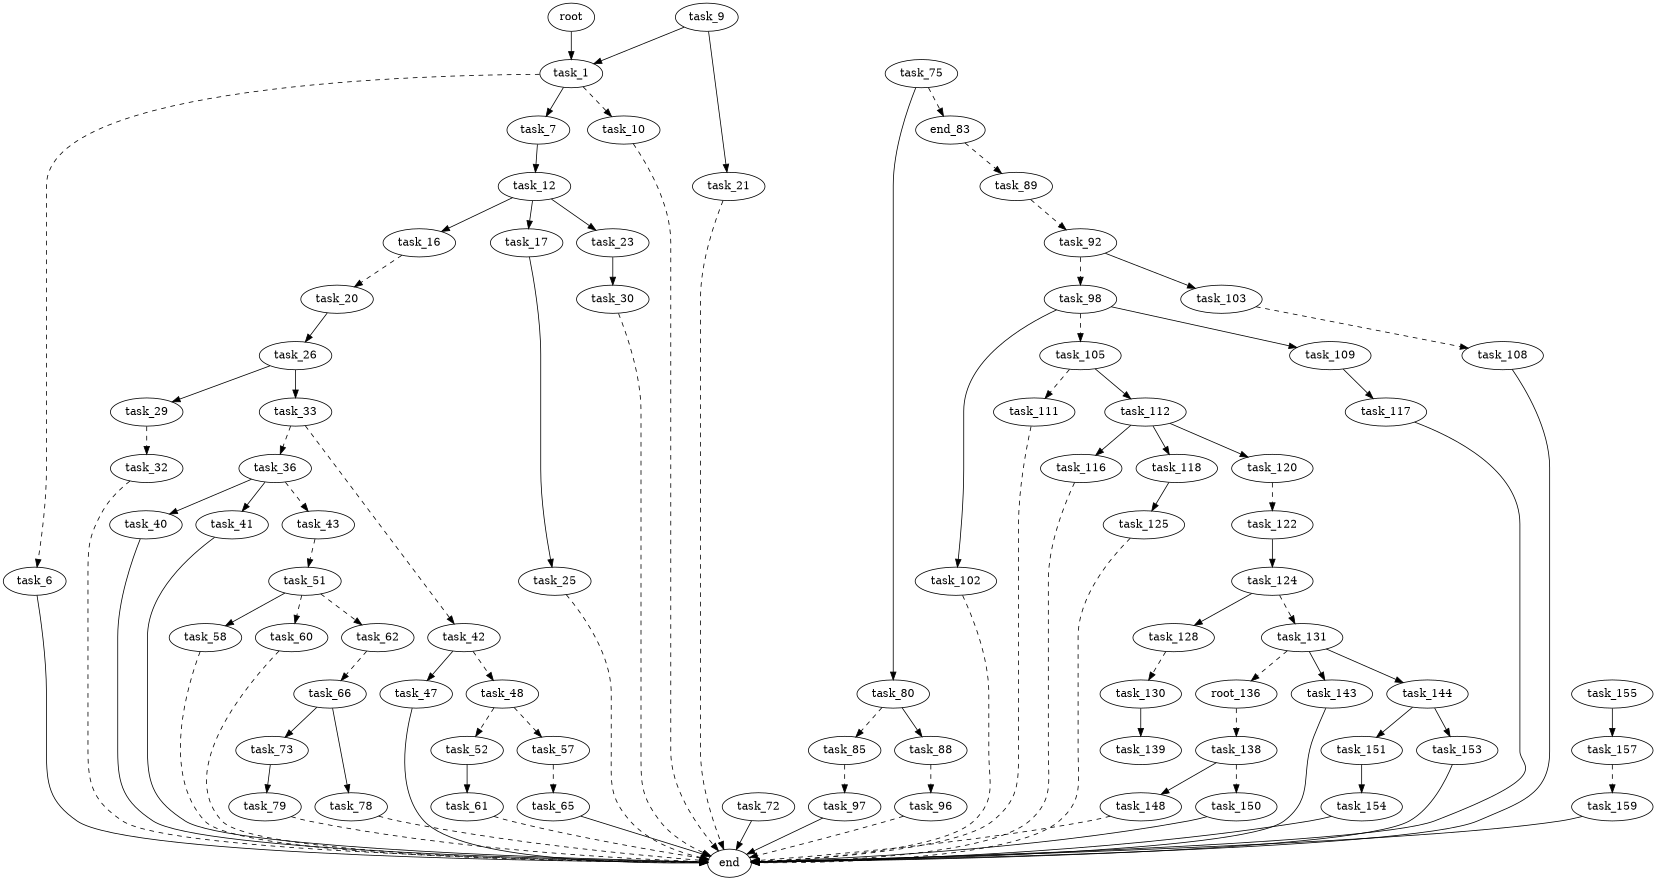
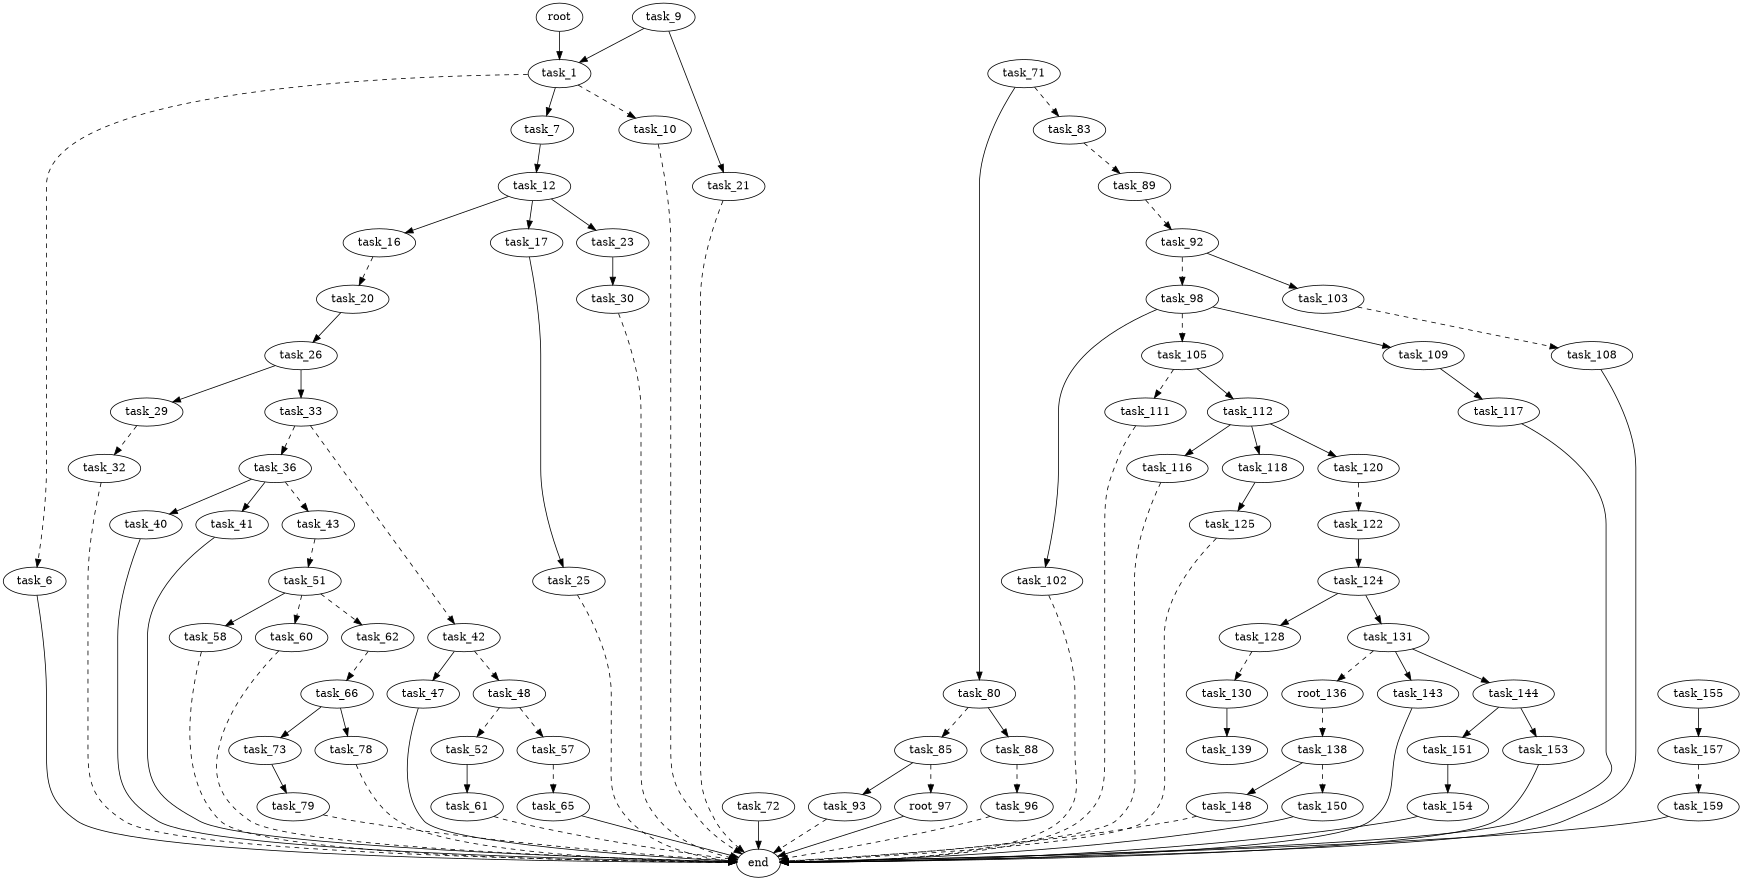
node "task_75": label "task_75" -> "task_71"
node "end_83": label "end_83" -> "task_83"
edge "task_124" -> "task_131": style dashed -> solid
node "task_97": label "task_97" -> "root_97"
node "task_93": added
